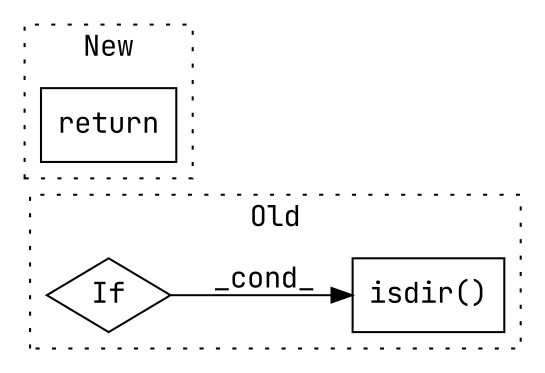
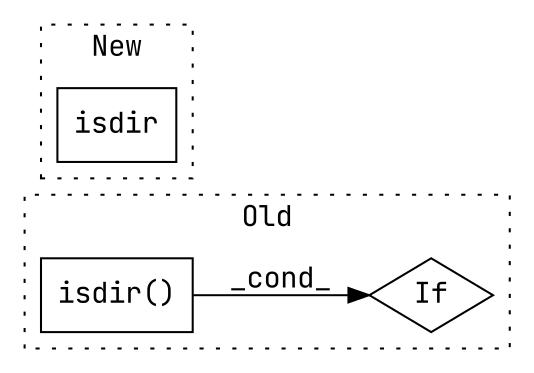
node "return": label "return" -> "isdir"
edge "If" -> "isdir()": reversed
